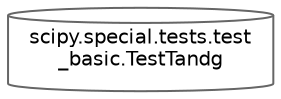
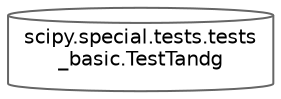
node "scipy.special.tests.test _basic.TestTandg": label "scipy.special.tests.test _basic.TestTandg" -> "scipy.special.tests.tests _basic.TestTandg"
